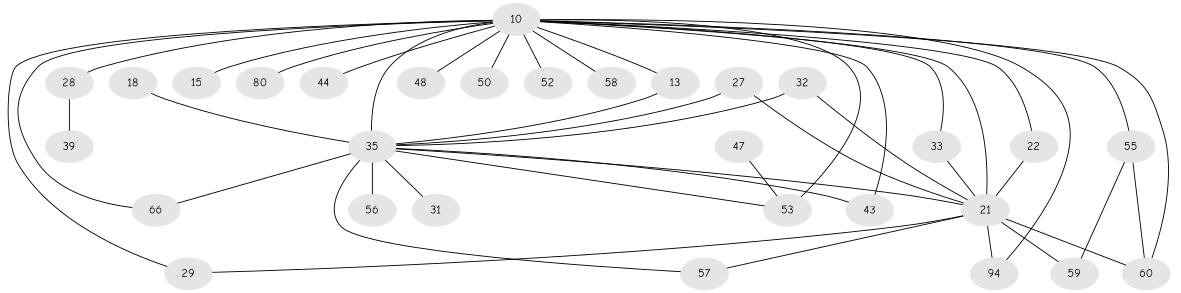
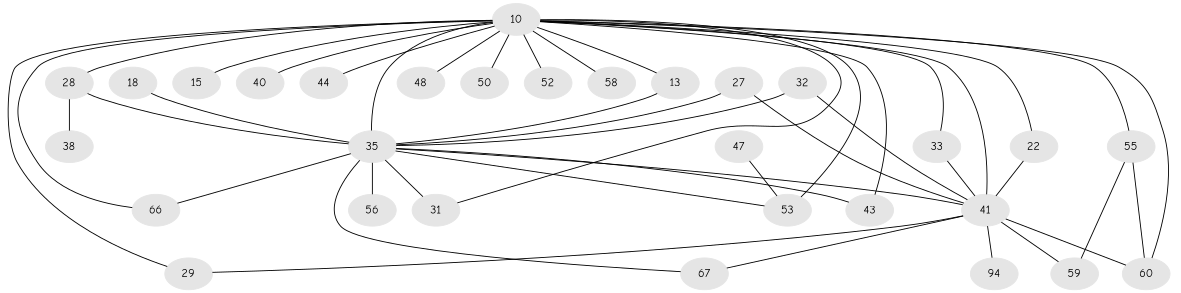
edge "10" -- "94": now "10" -- "31"
node "80": label "80" -> "40"
edge "28" -- "35": added
node "39": label "39" -> "38"
node "21": label "21" -> "41"
node "57": label "57" -> "67"
